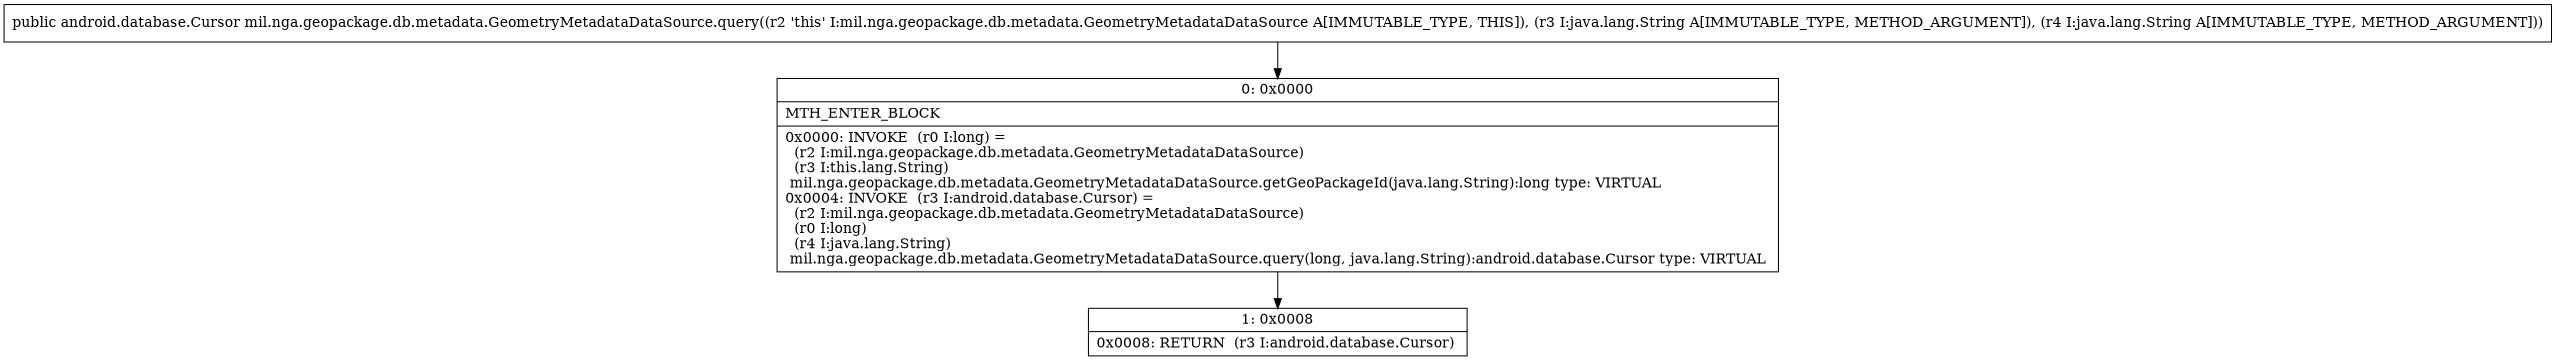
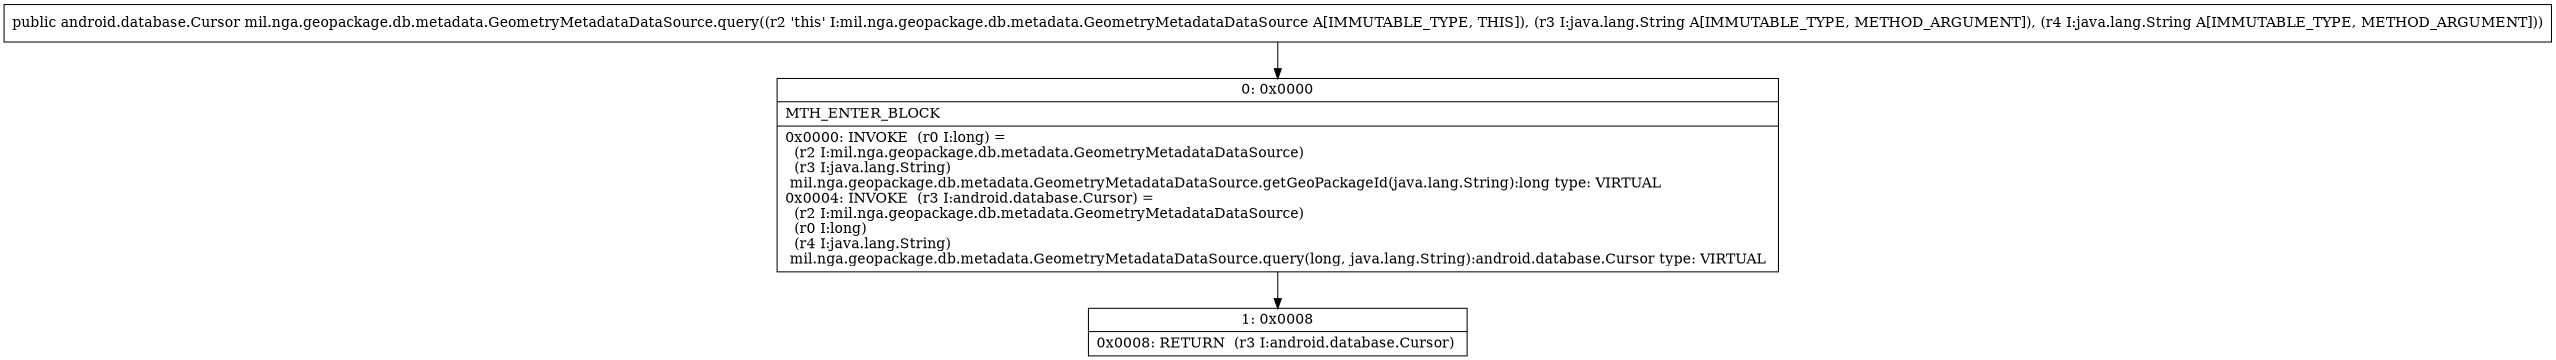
node "0: 0x0000": text "(r3 I:this.lang.String)" -> "(r3 I:java.lang.String)"
